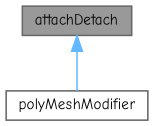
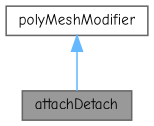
edge "polyMeshModifier" -> "attachDetach": reversed
